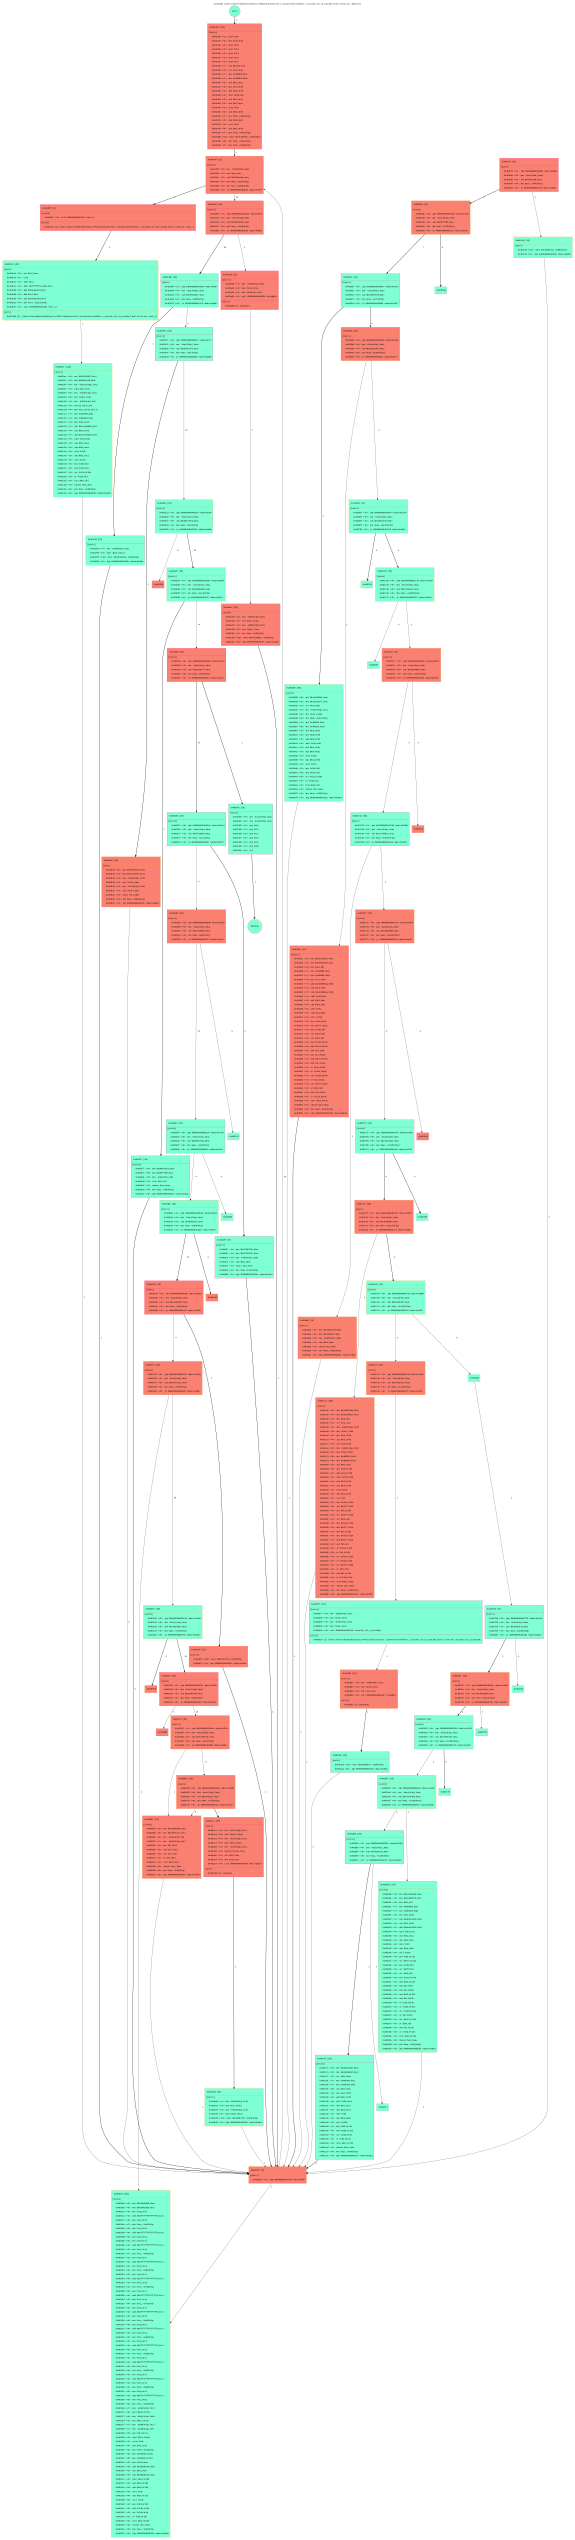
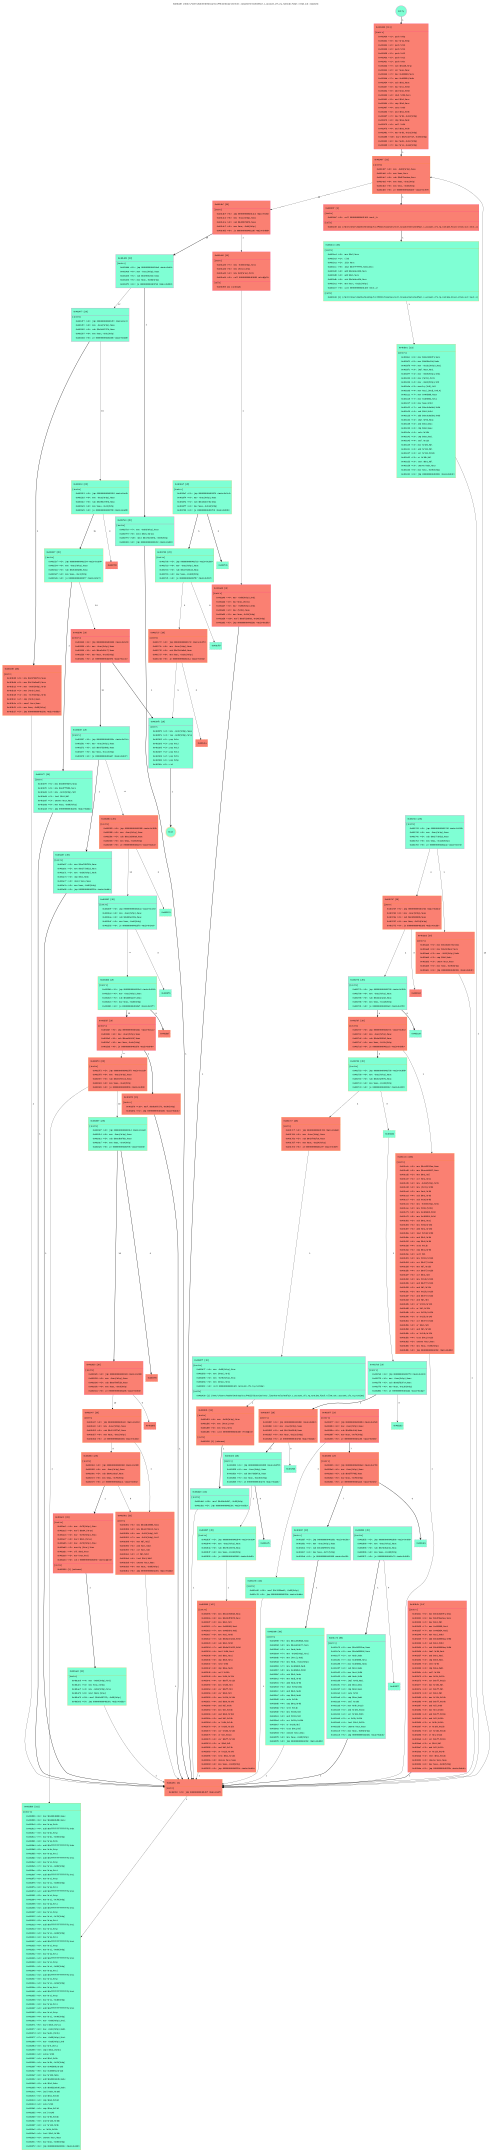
node "0x4016d3 [28]": removed
edge "0x401727 [28]" -> "0x401743 [28]": now "0x401727 [28]" -> "0x4020fb [18]"
node "Desktop": label "Desktop" -> "Exit"
edge "0x40183f [28]" -> "0x40185b [28]": removed, label "1"
node "0x402005 [147]": fillcolor aquamarine -> salmon
